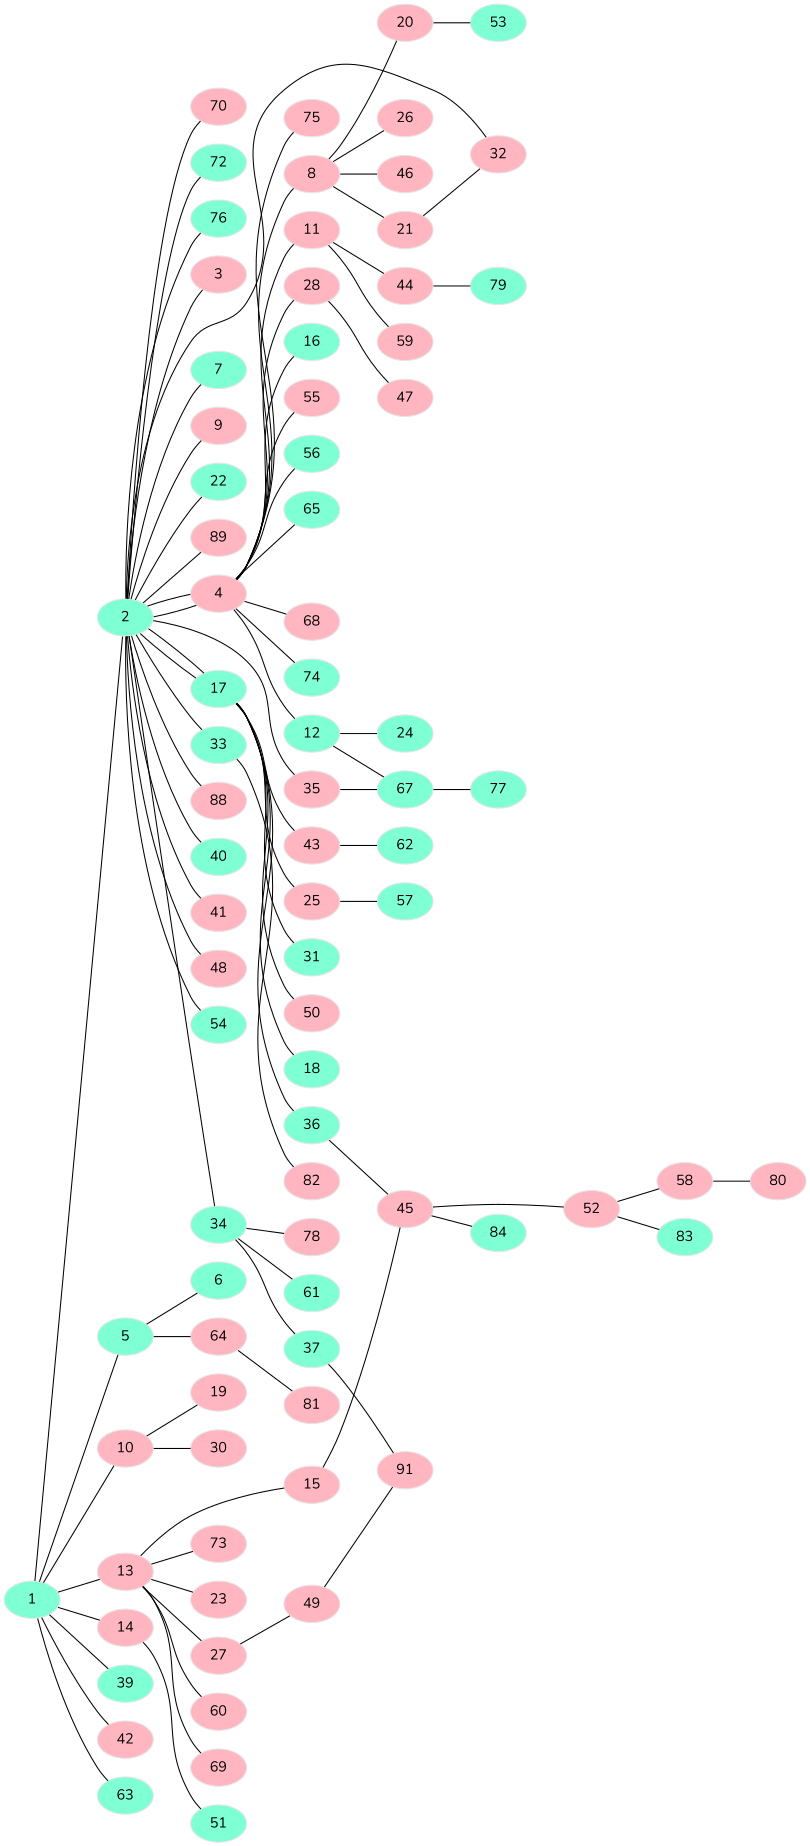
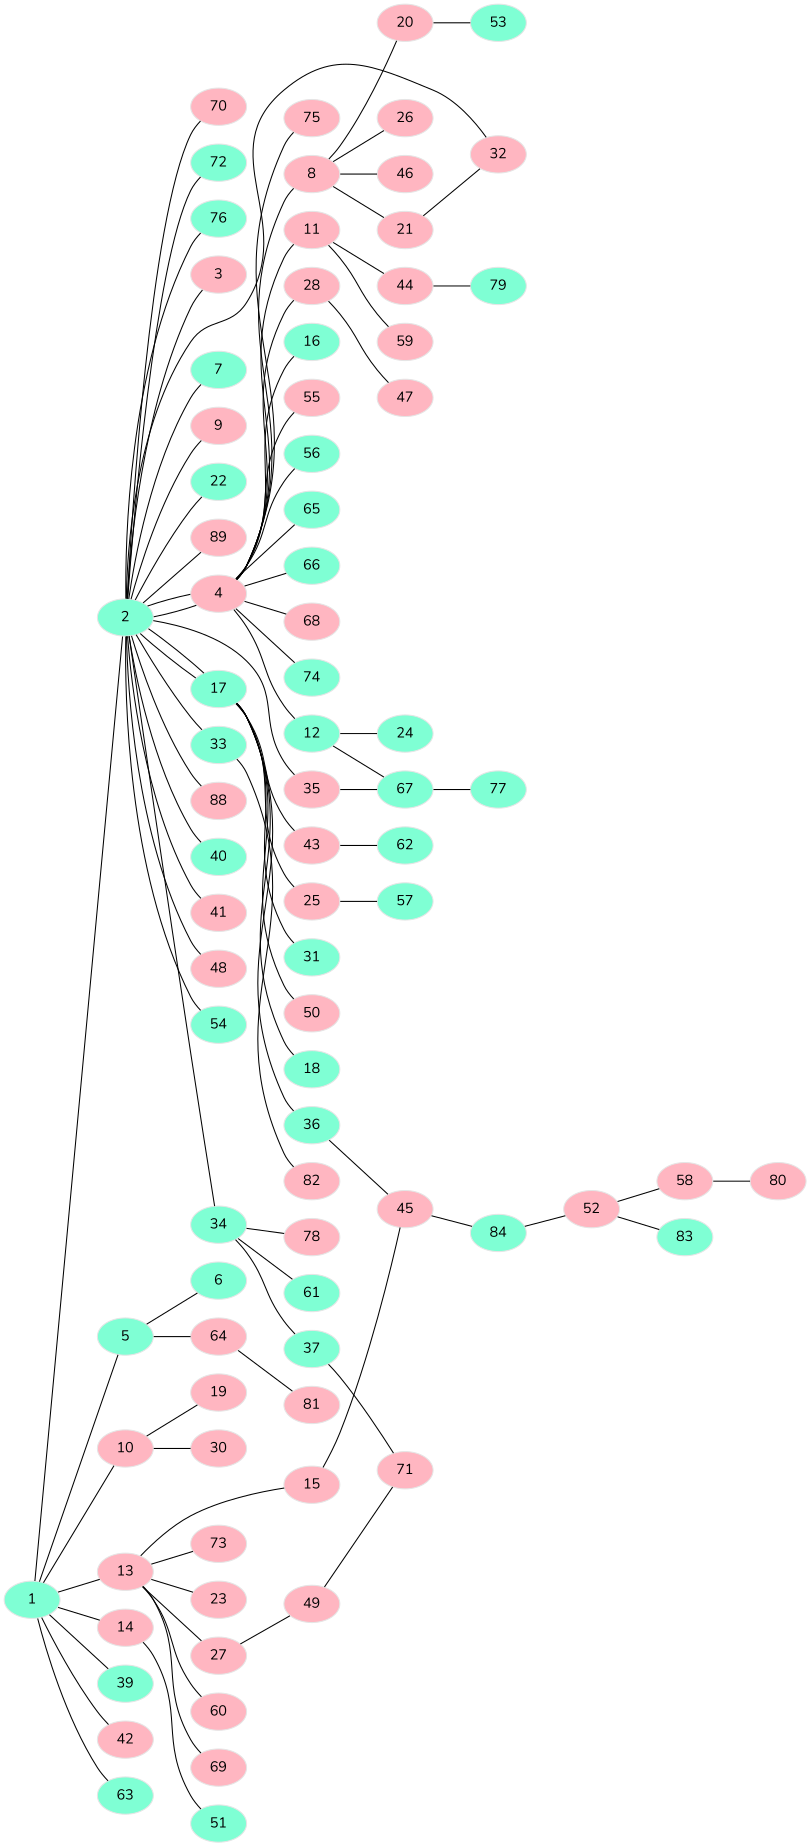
node "66": added
edge "45" -- "52": now "84" -- "52"
node "91": label "91" -> "71"
